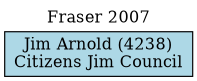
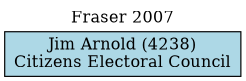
node "Jim Arnold (4238) Citizens Jim Council": label "Jim Arnold (4238) Citizens Jim Council" -> "Jim Arnold (4238) Citizens Electoral Council"
